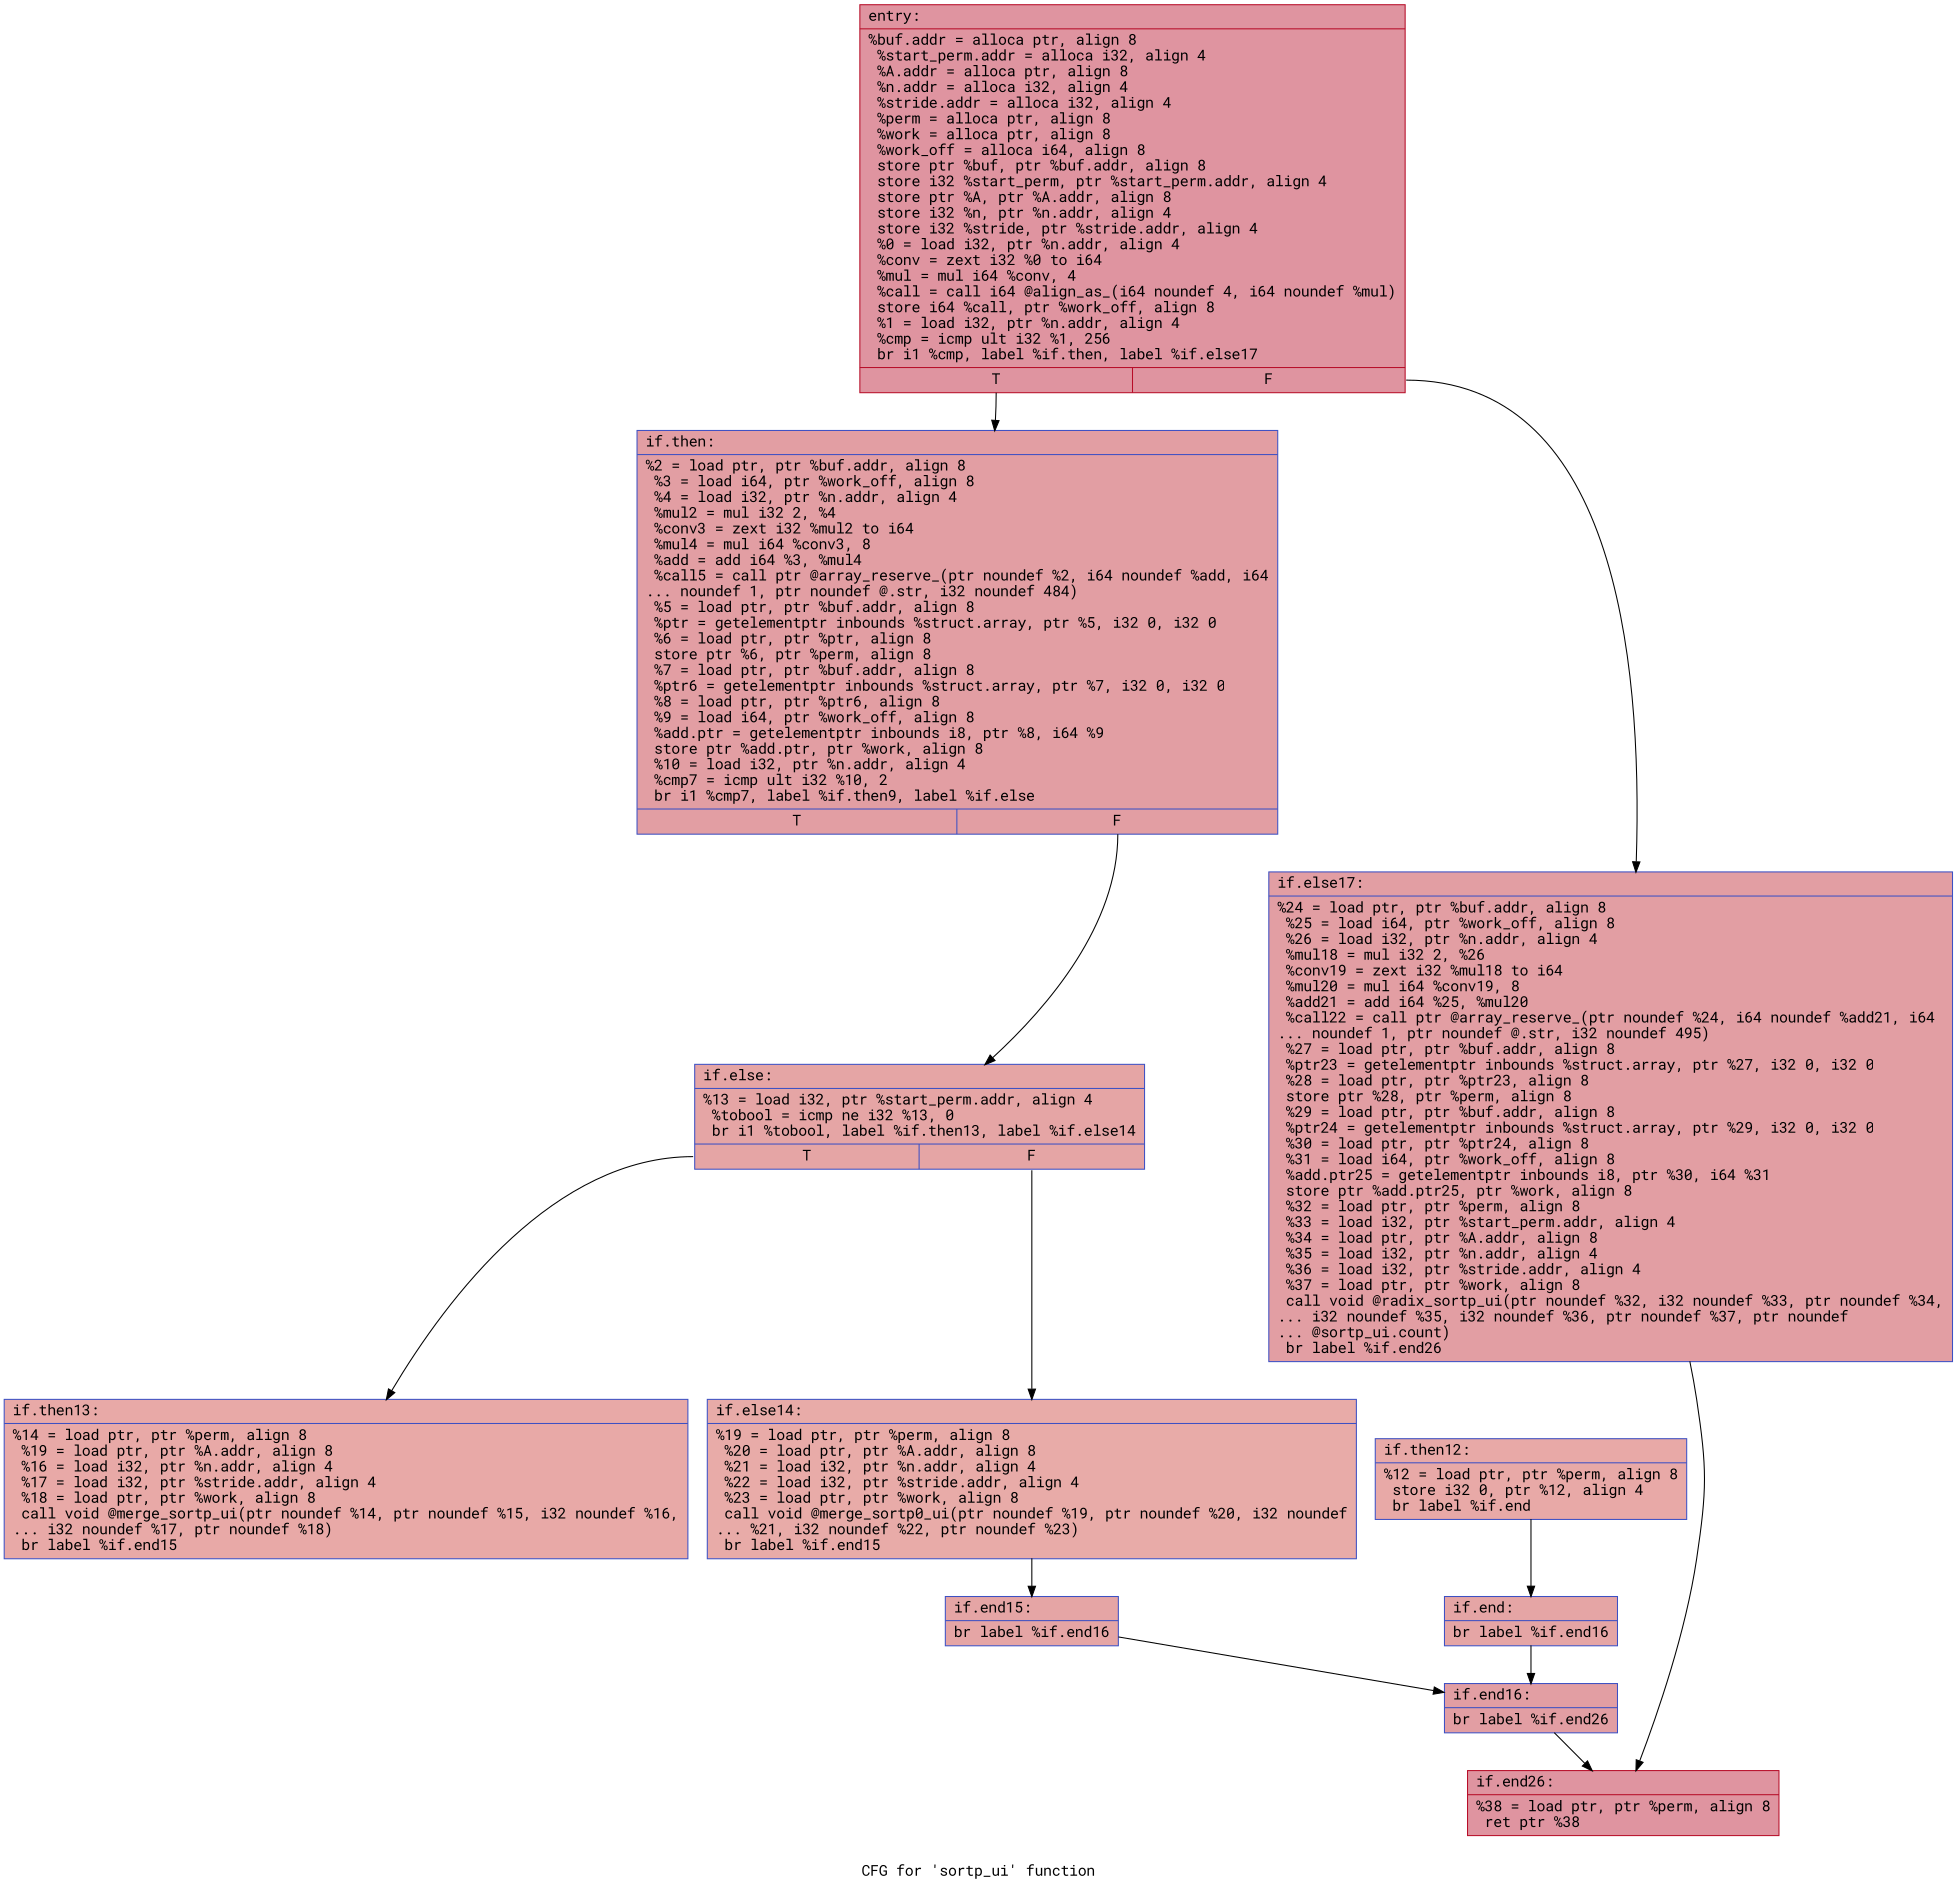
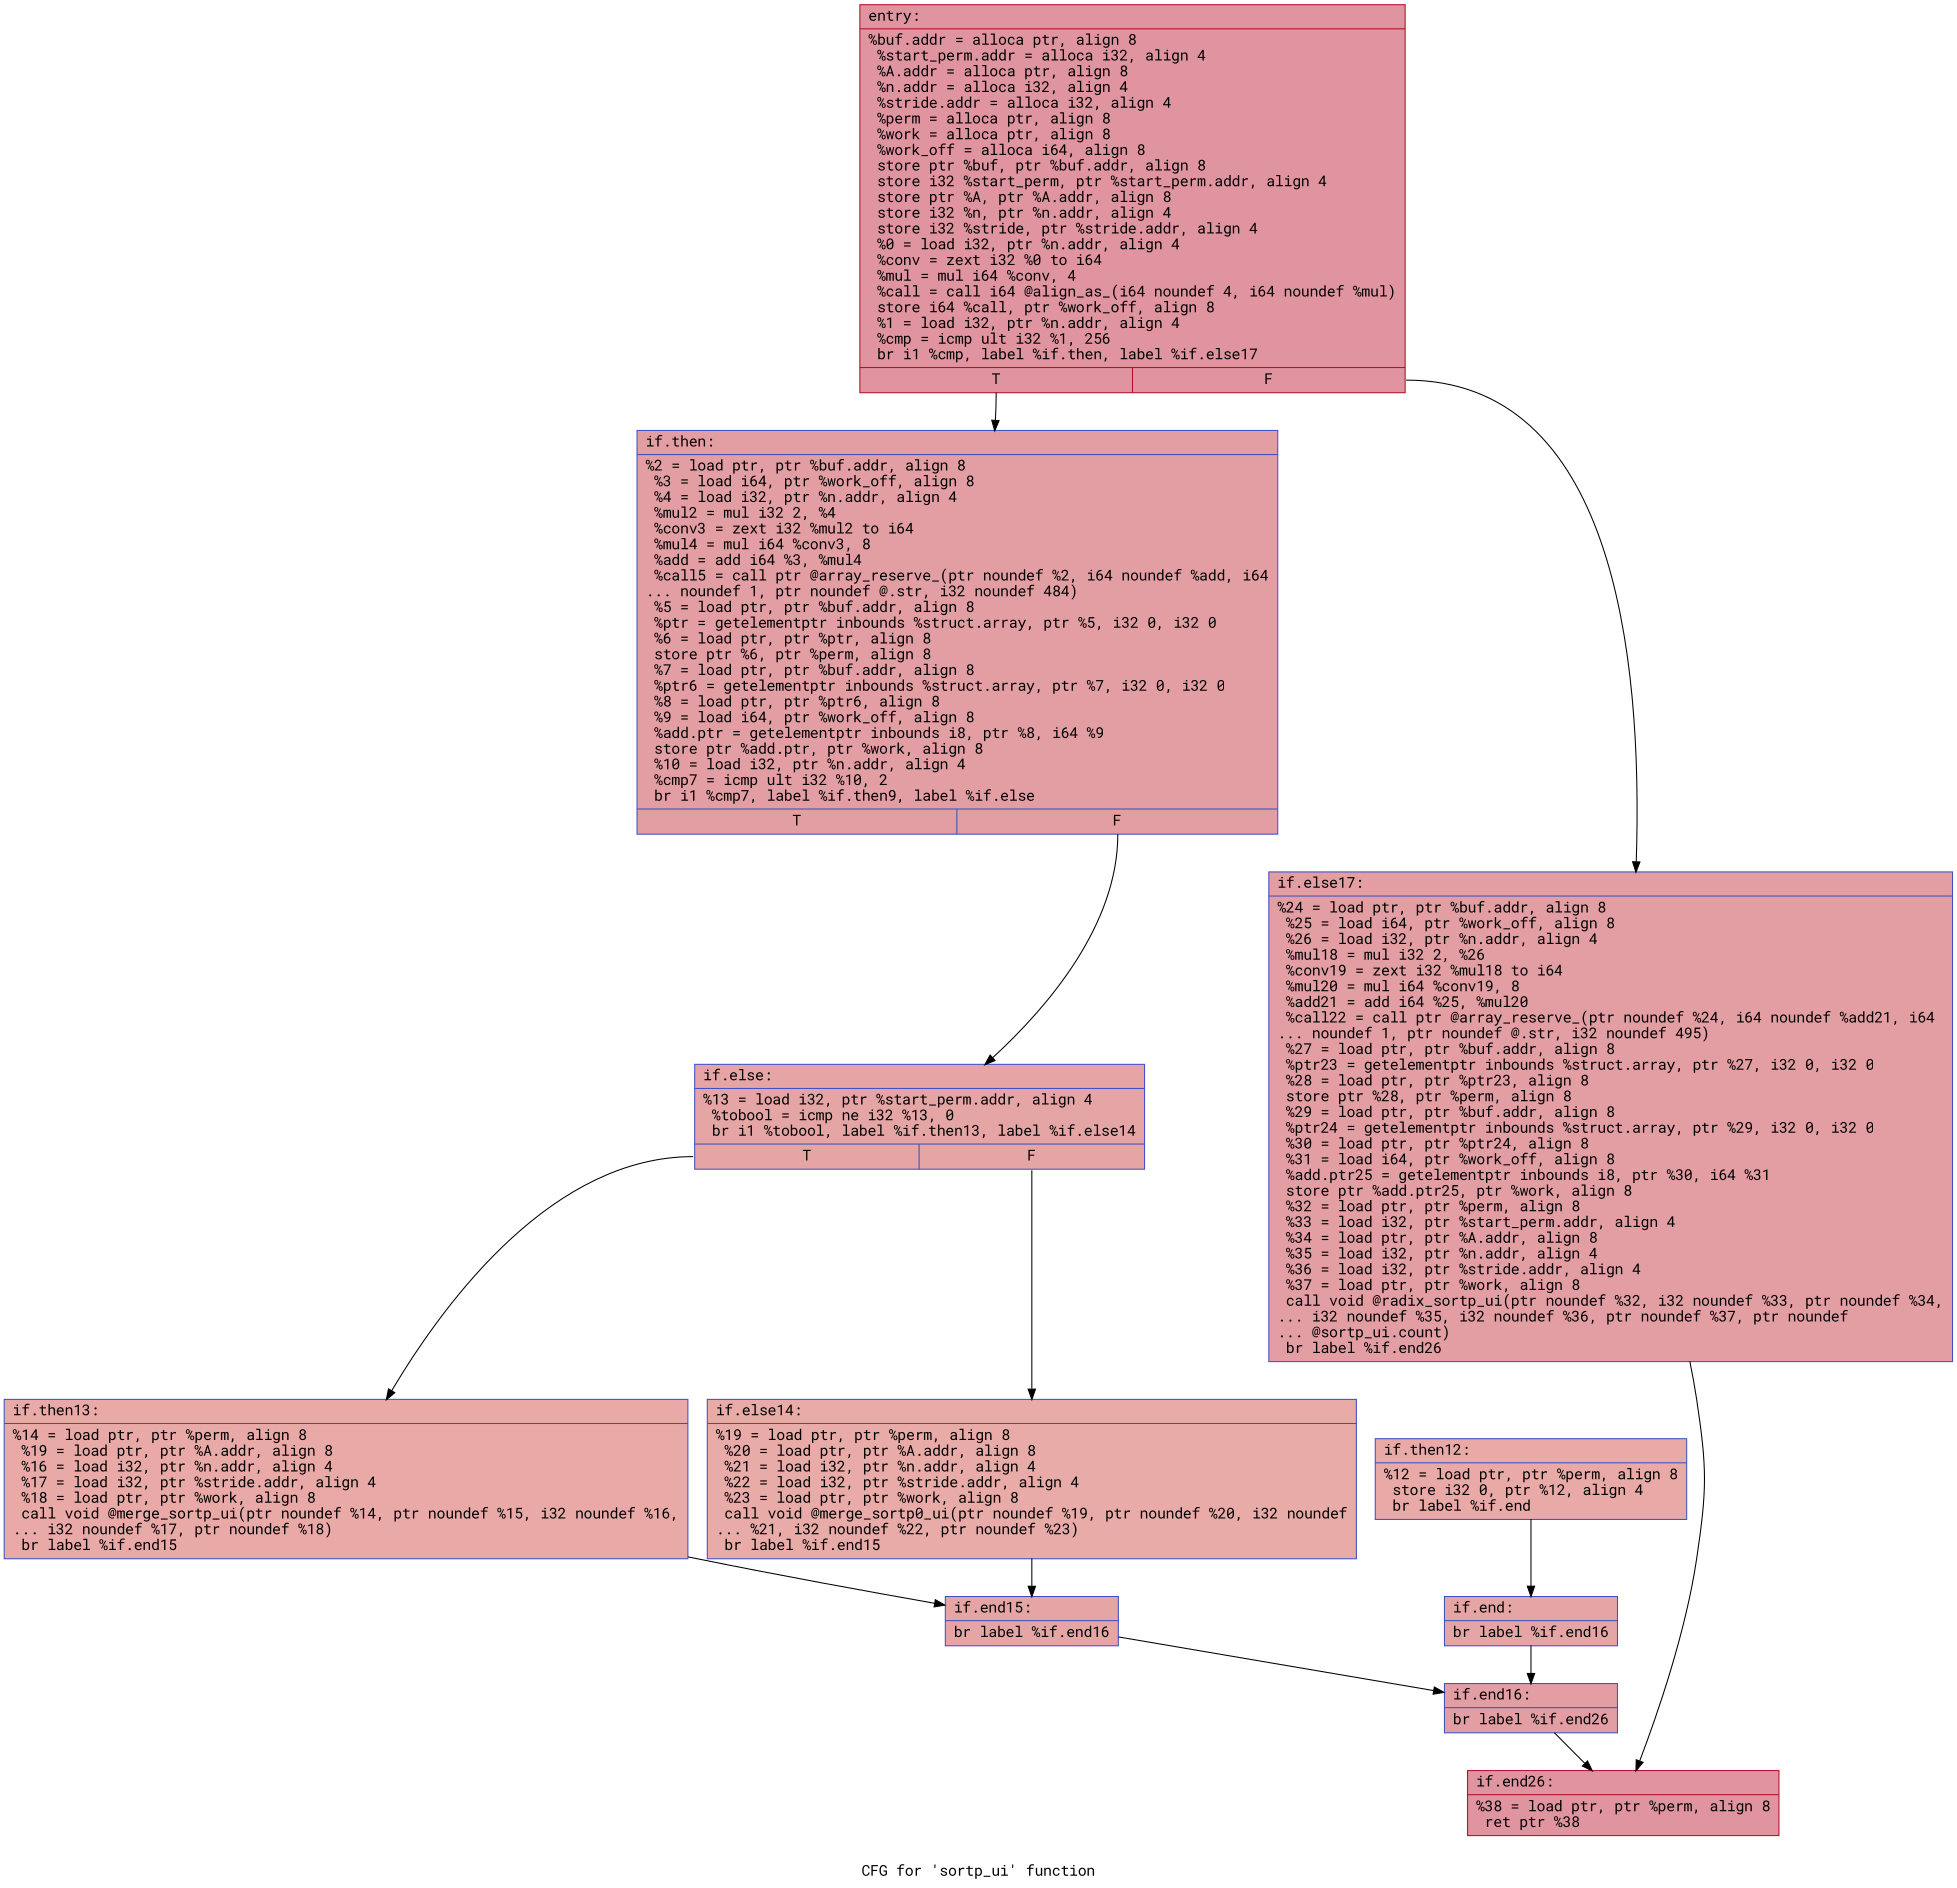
edge "if.then13:" -> "if.end15:": added
